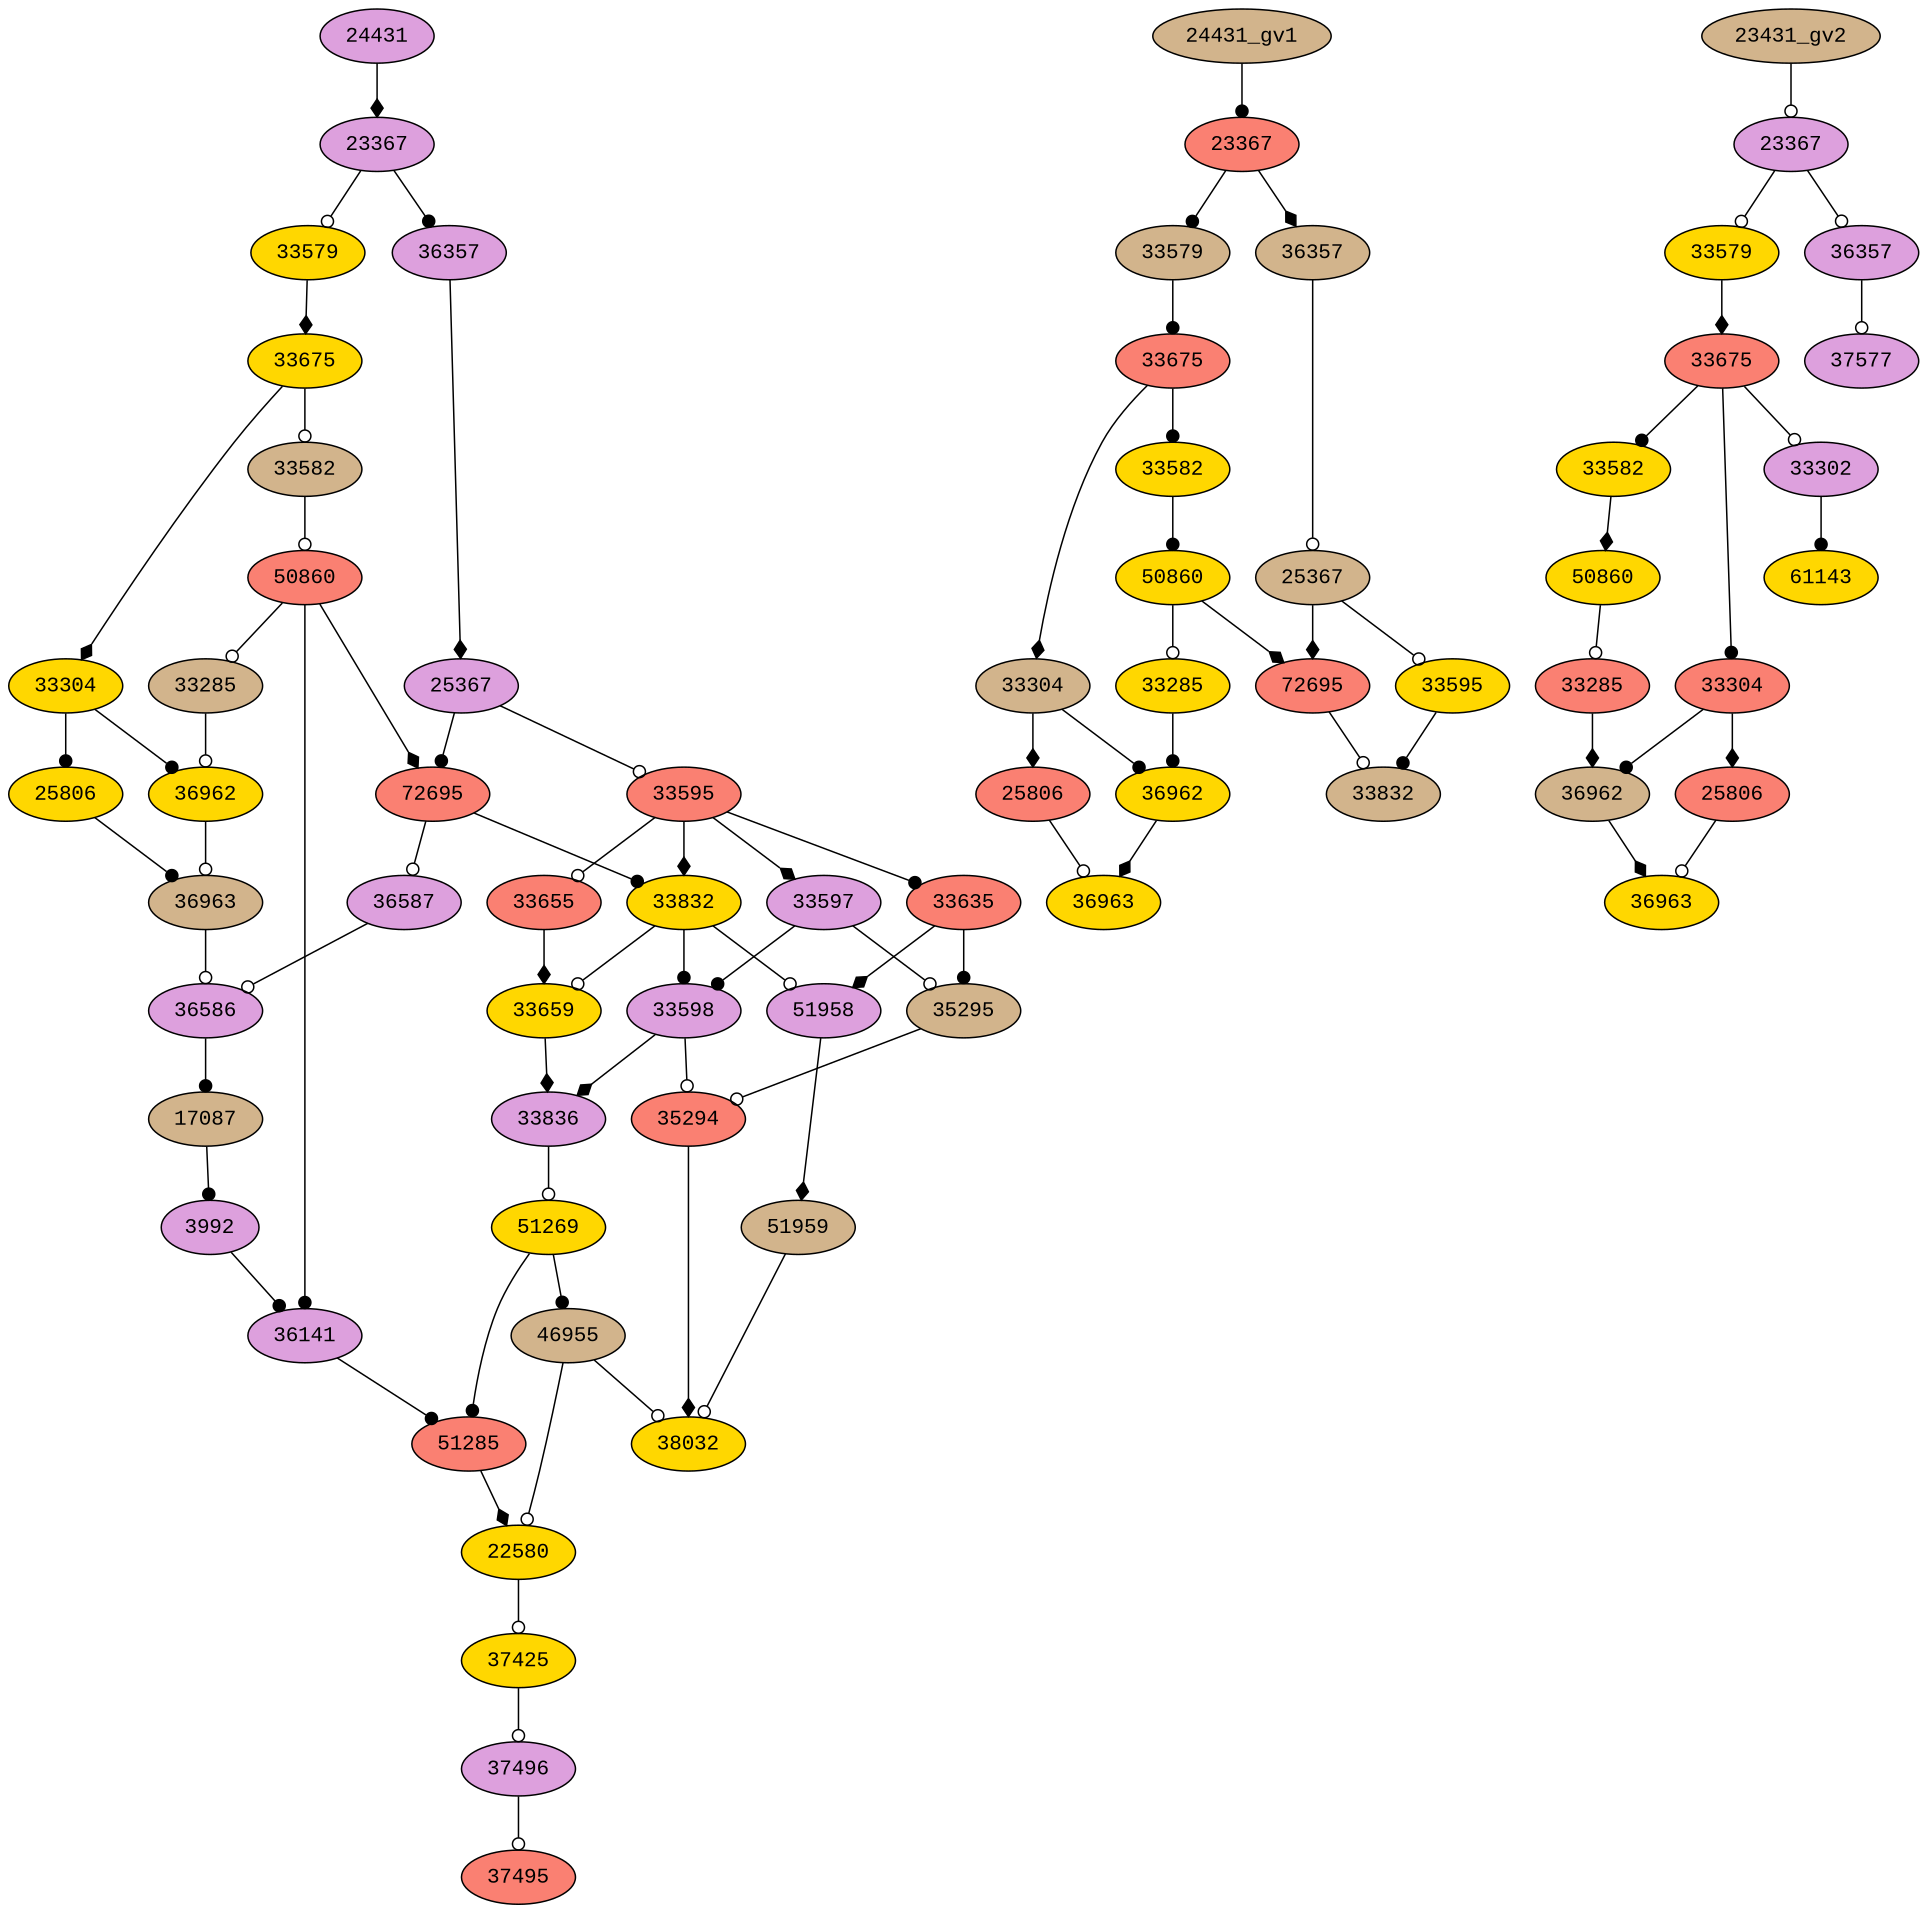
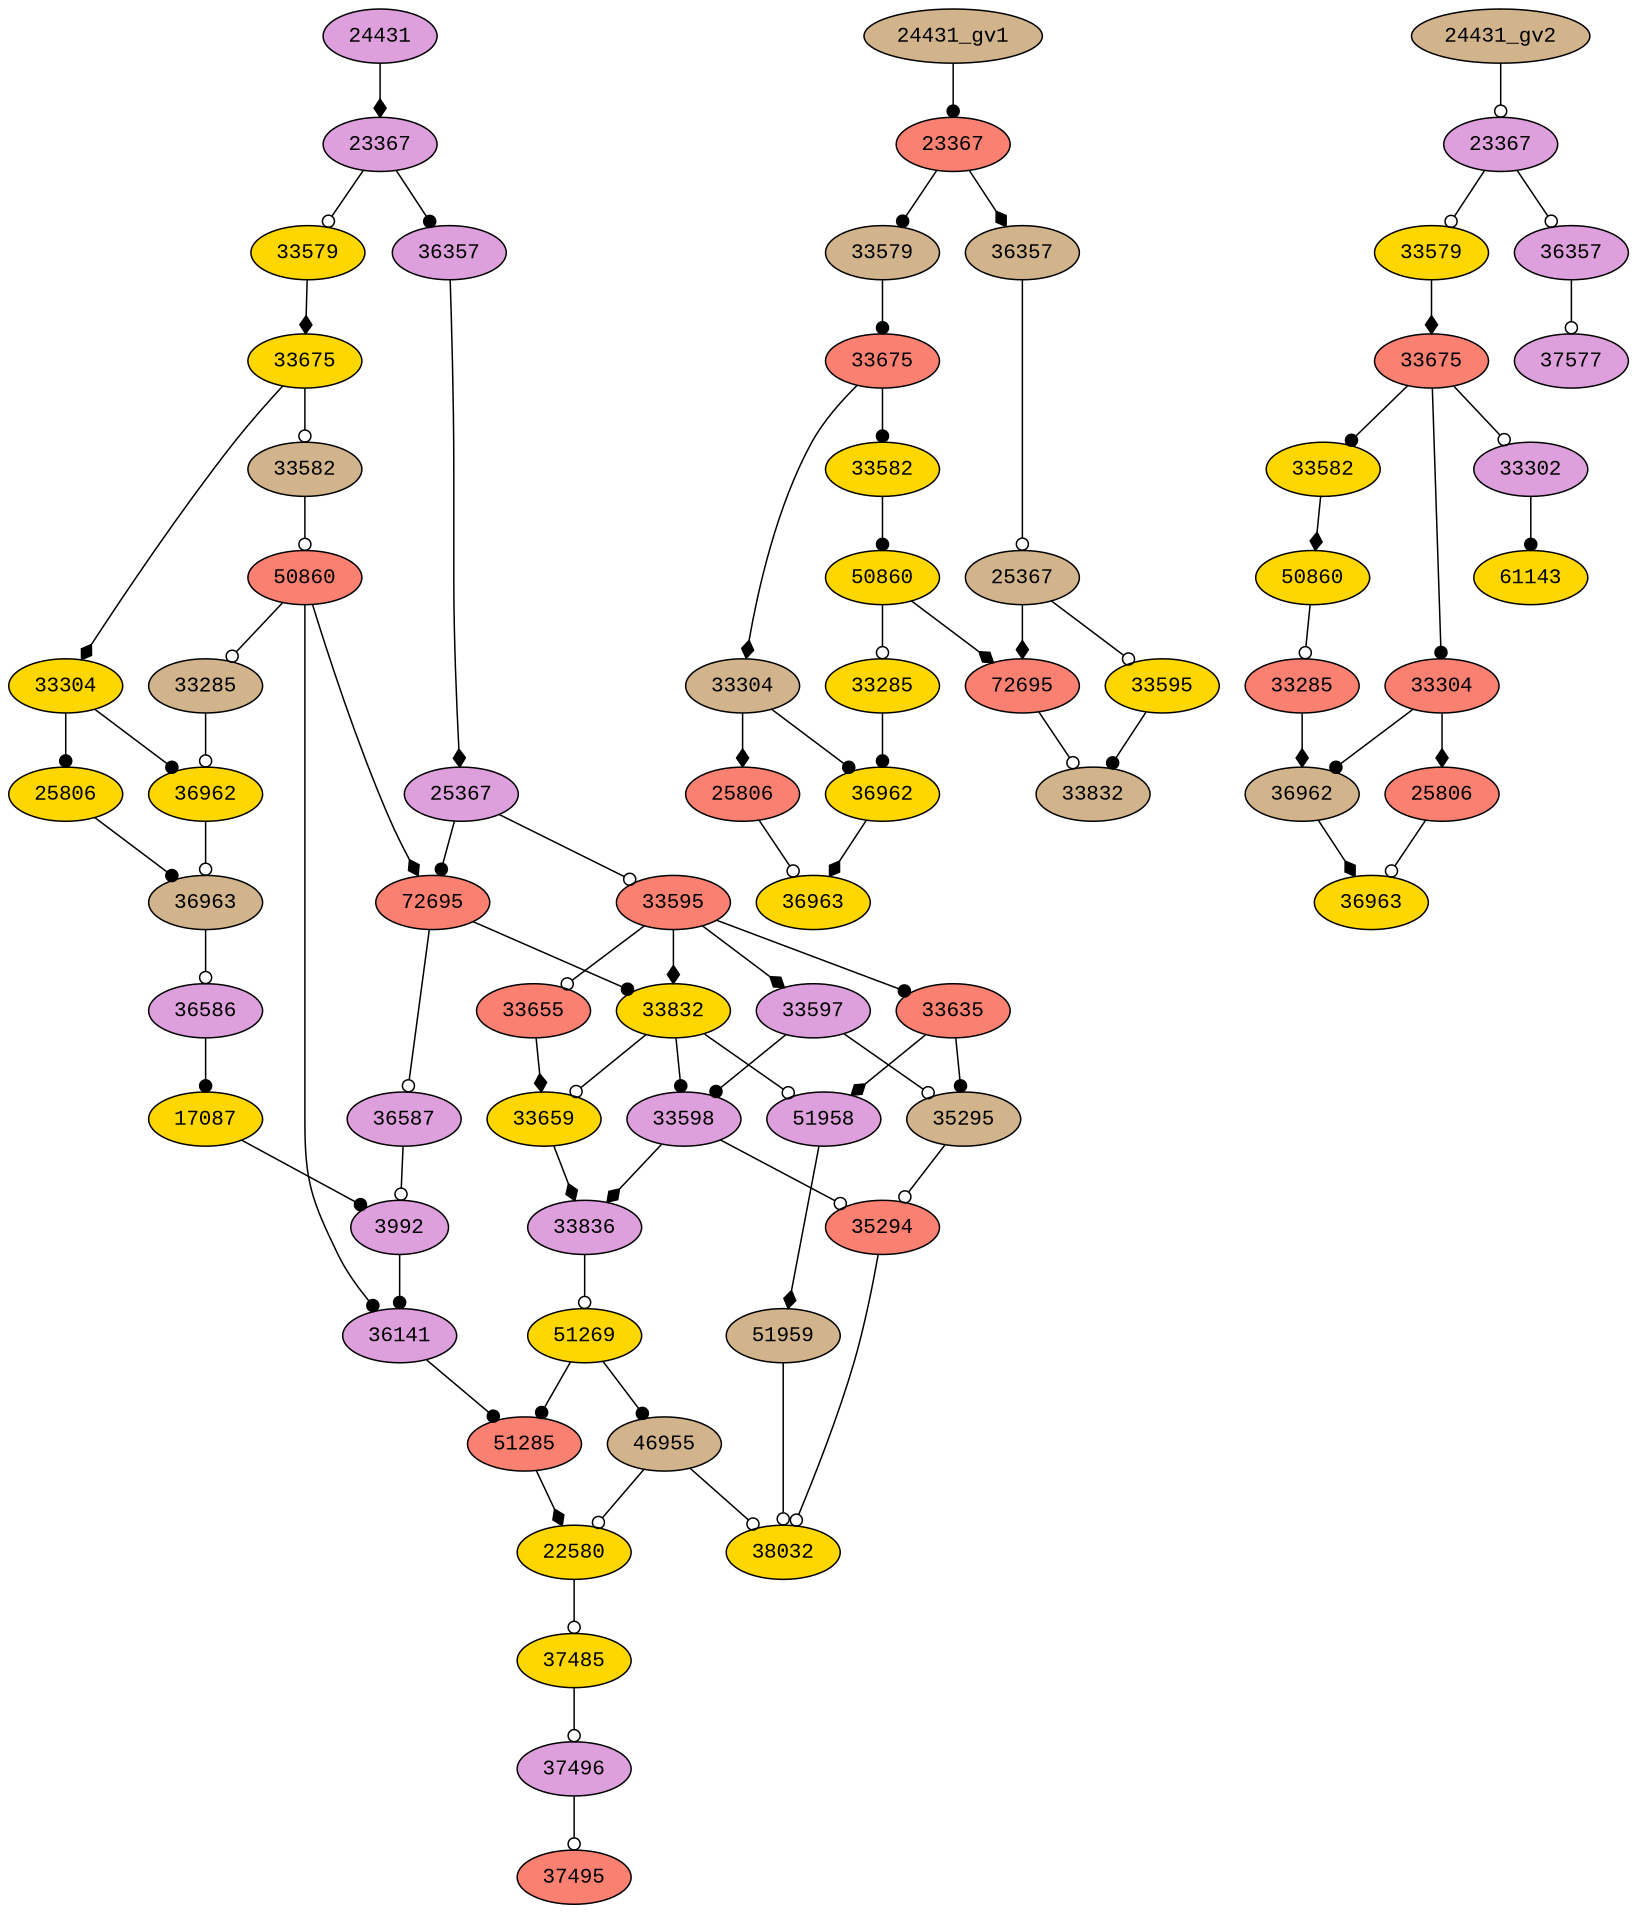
node "23431_gv2": label "23431_gv2" -> "24431_gv2"
edge "36587" -> "36586": now "36587" -> "3992"
node "17087": fillcolor tan -> gold
edge "35294" -> "38032": arrowhead diamond -> odot
node "37425": label "37425" -> "37485"
